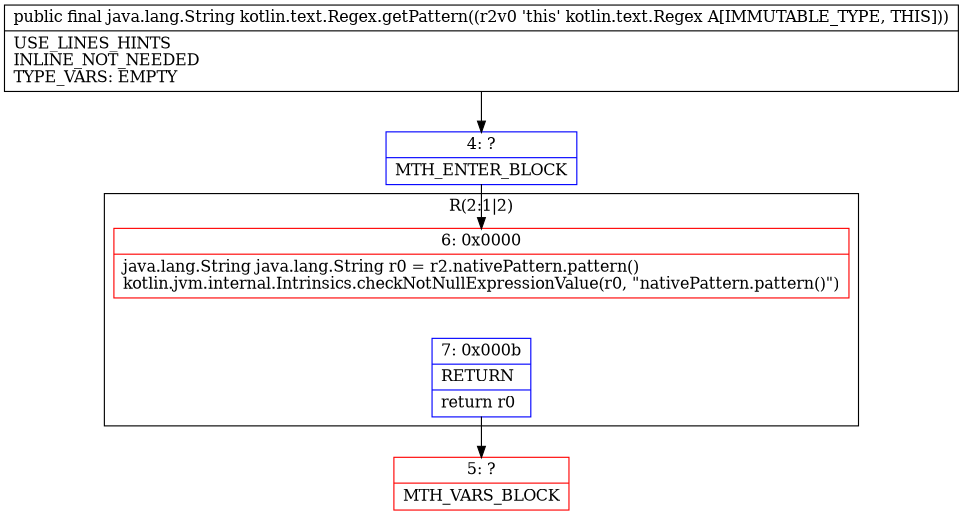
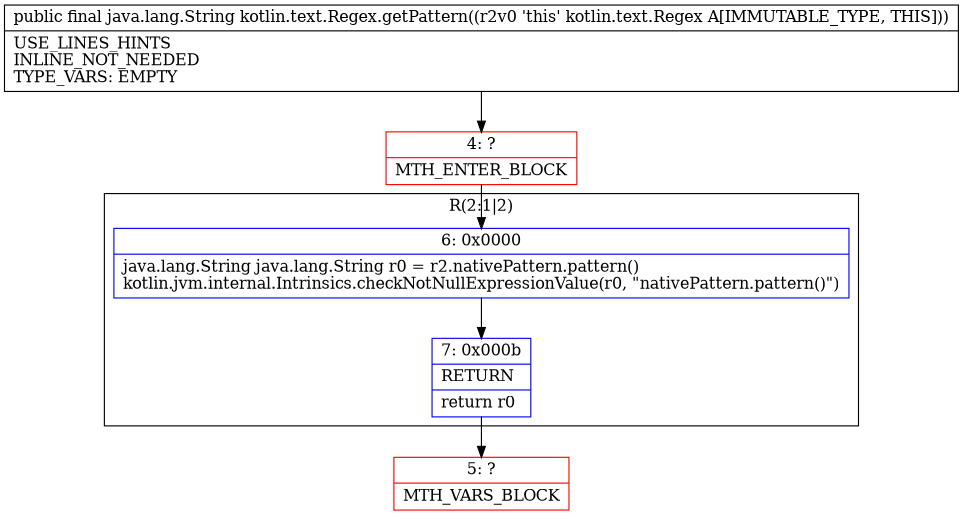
node "4: ?": color blue -> red
node "6: 0x0000": color red -> blue
edge "6: 0x0000" -> "7: 0x000b": added
